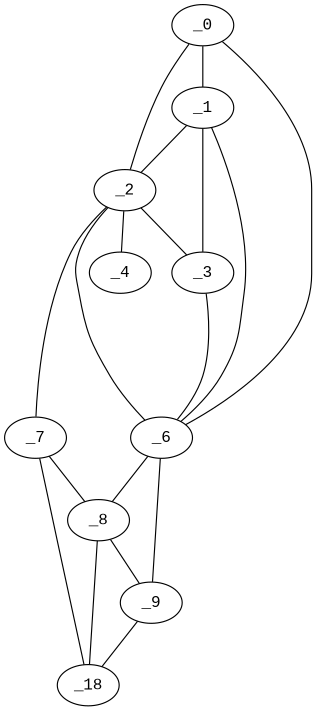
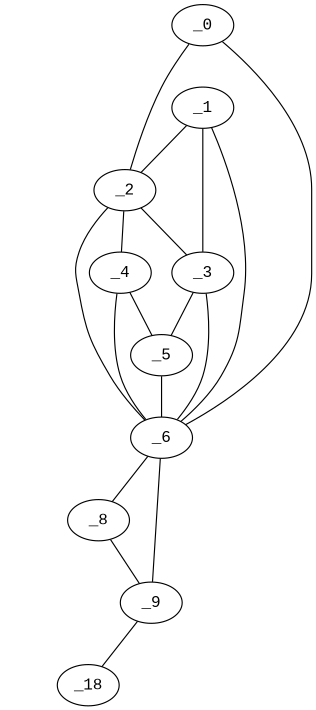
edge "_0" -- "_1": removed
node "_5": added
edge "_4" -- "_6": added
node "_7": removed
edge "_8" -- "_18": removed
